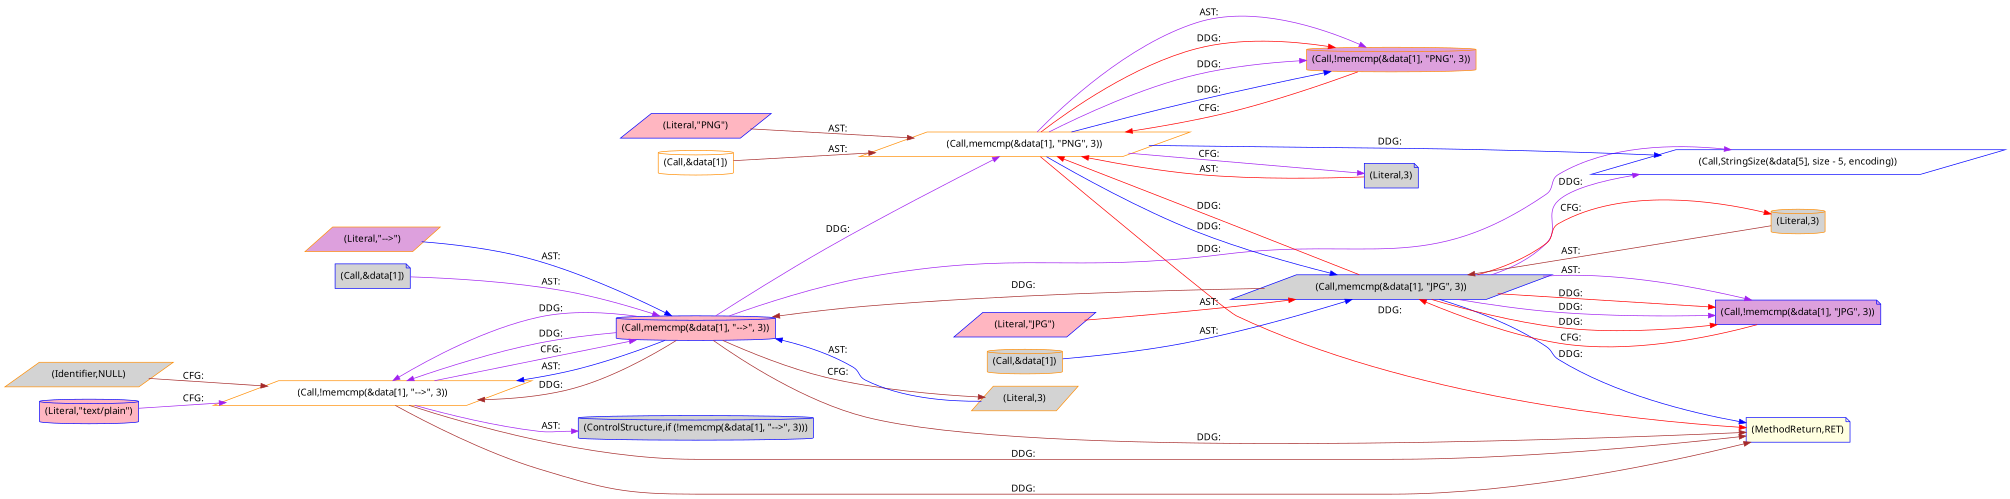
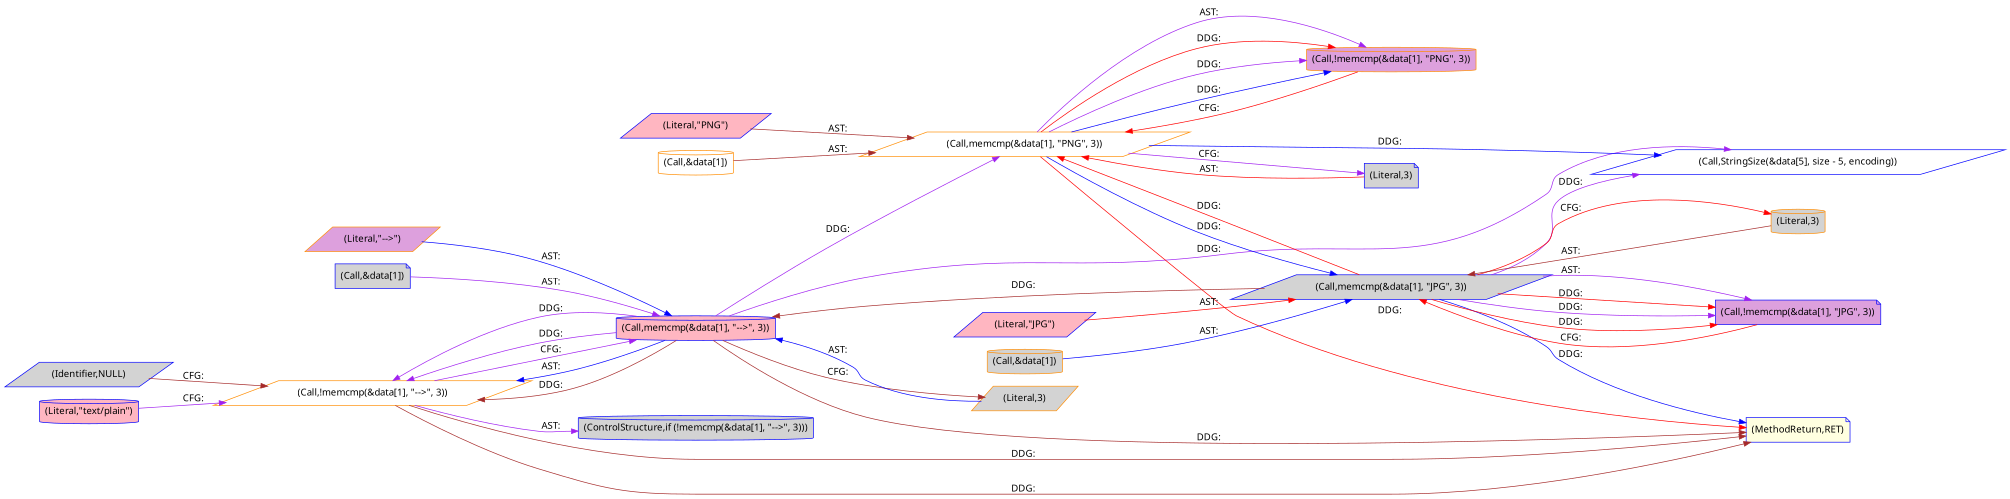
node "(Identifier,NULL)": color darkorange -> blue
